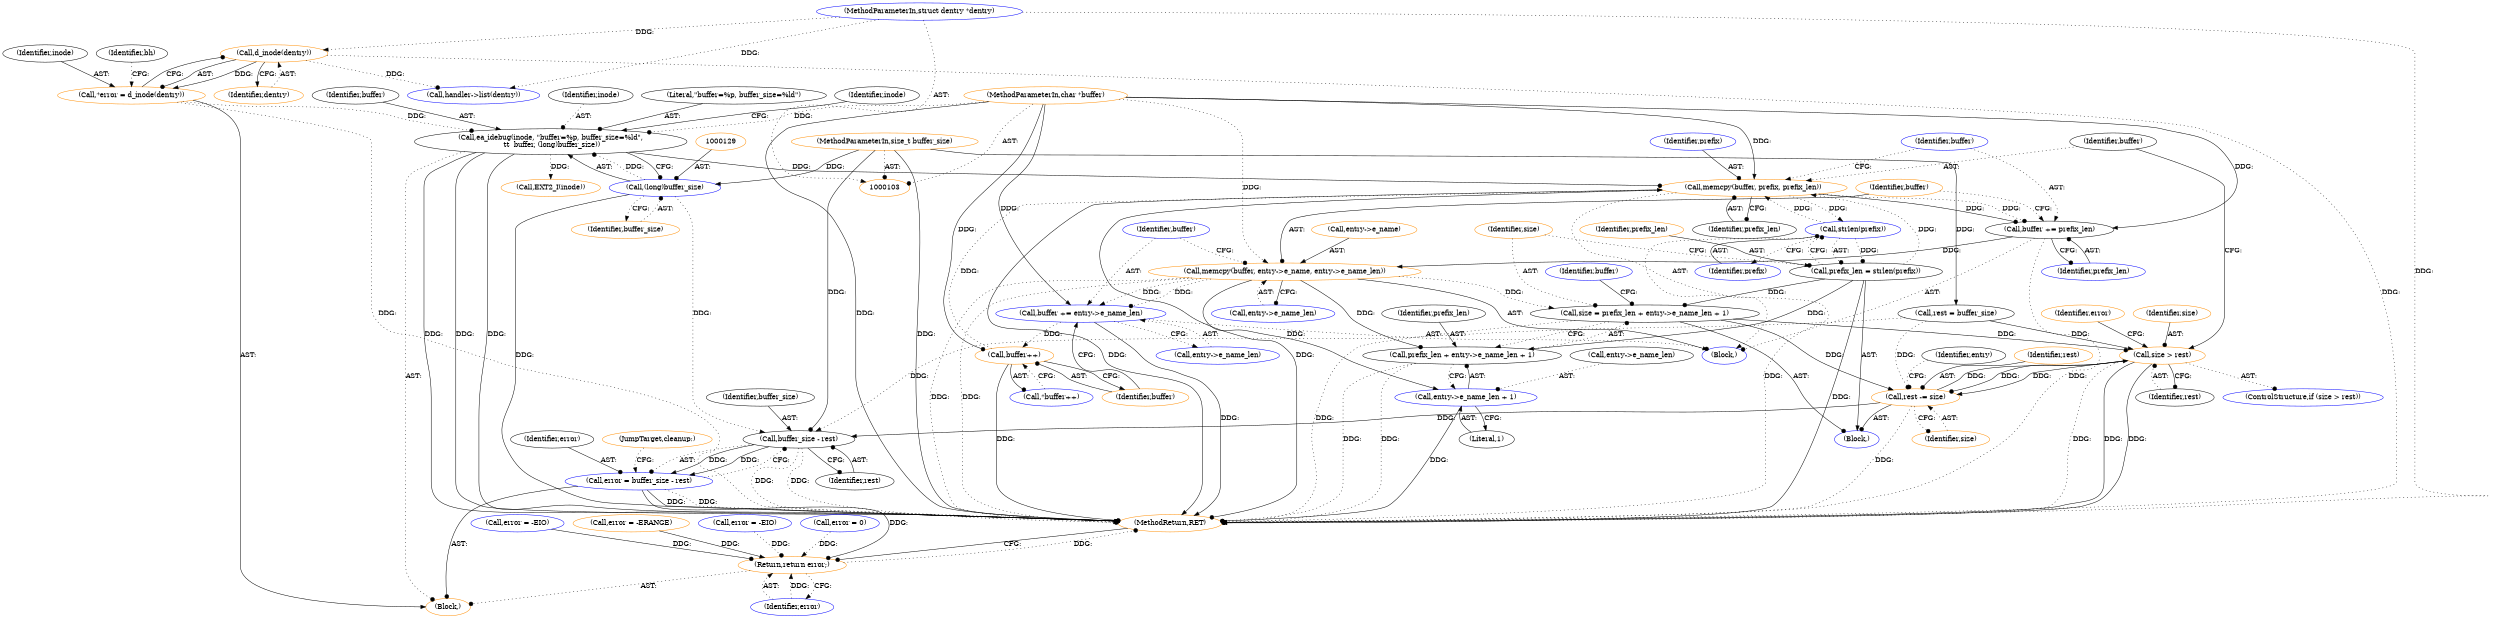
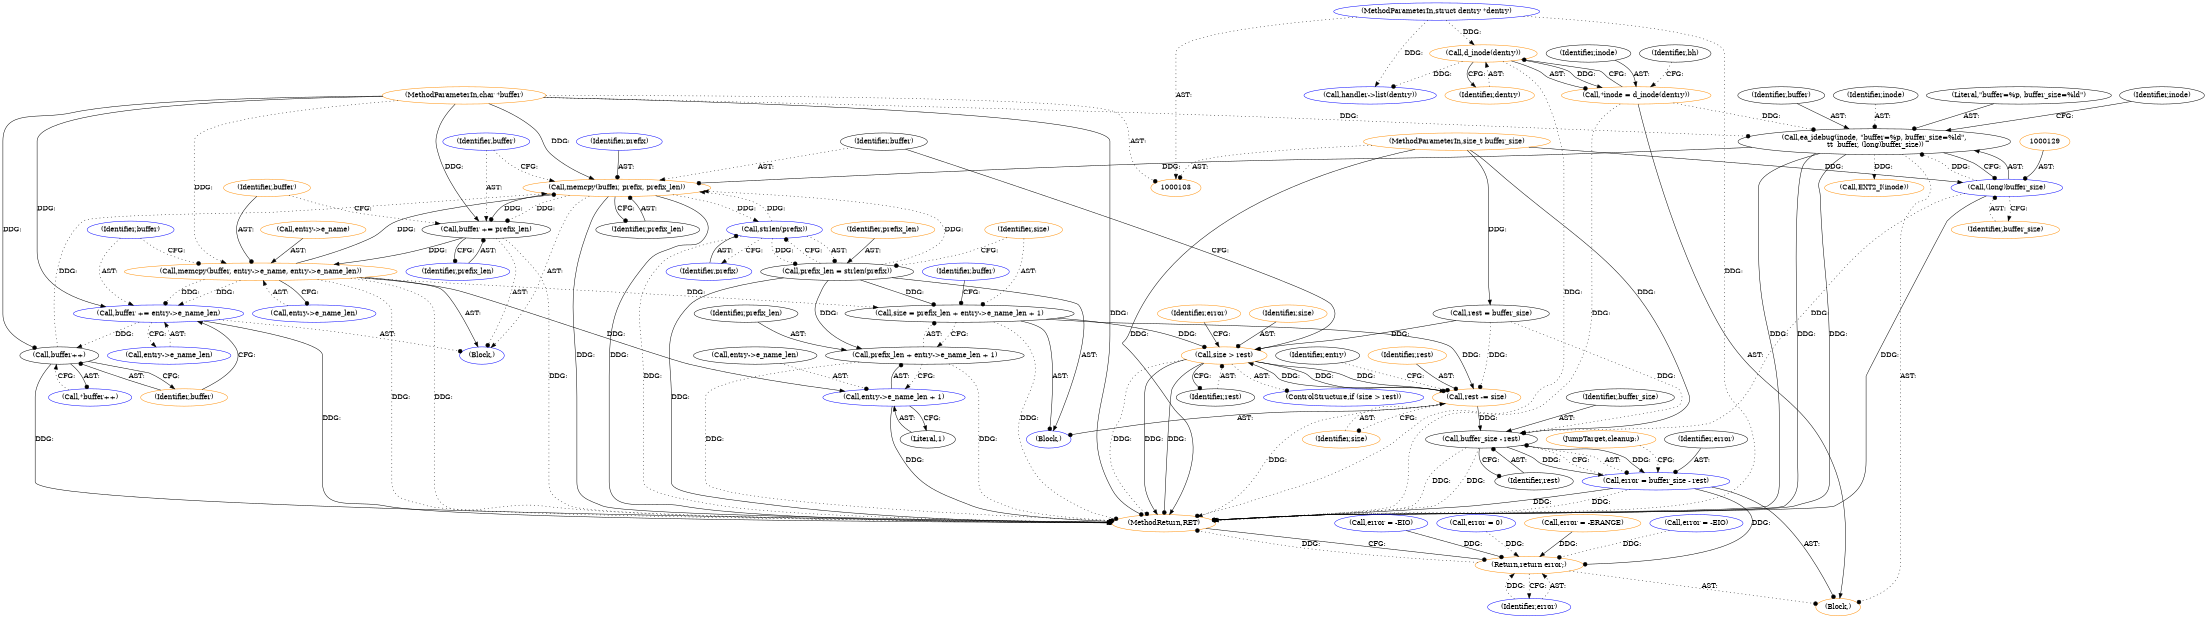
node "(Call,*error = d_inode(dentry))": label "(Call,*error = d_inode(dentry))" -> "(Call,*inode = d_inode(dentry))"
edge "(Call,memcpy(buffer, entry->e_name, entry->e_name_len))" -> "(Call,prefix_len + entry->e_name_len + 1)": now "(Call,memcpy(buffer, entry->e_name, entry->e_name_len))" -> "(Call,memcpy(buffer, prefix, prefix_len))"
node "(Call,buffer++)": color darkorange -> black
